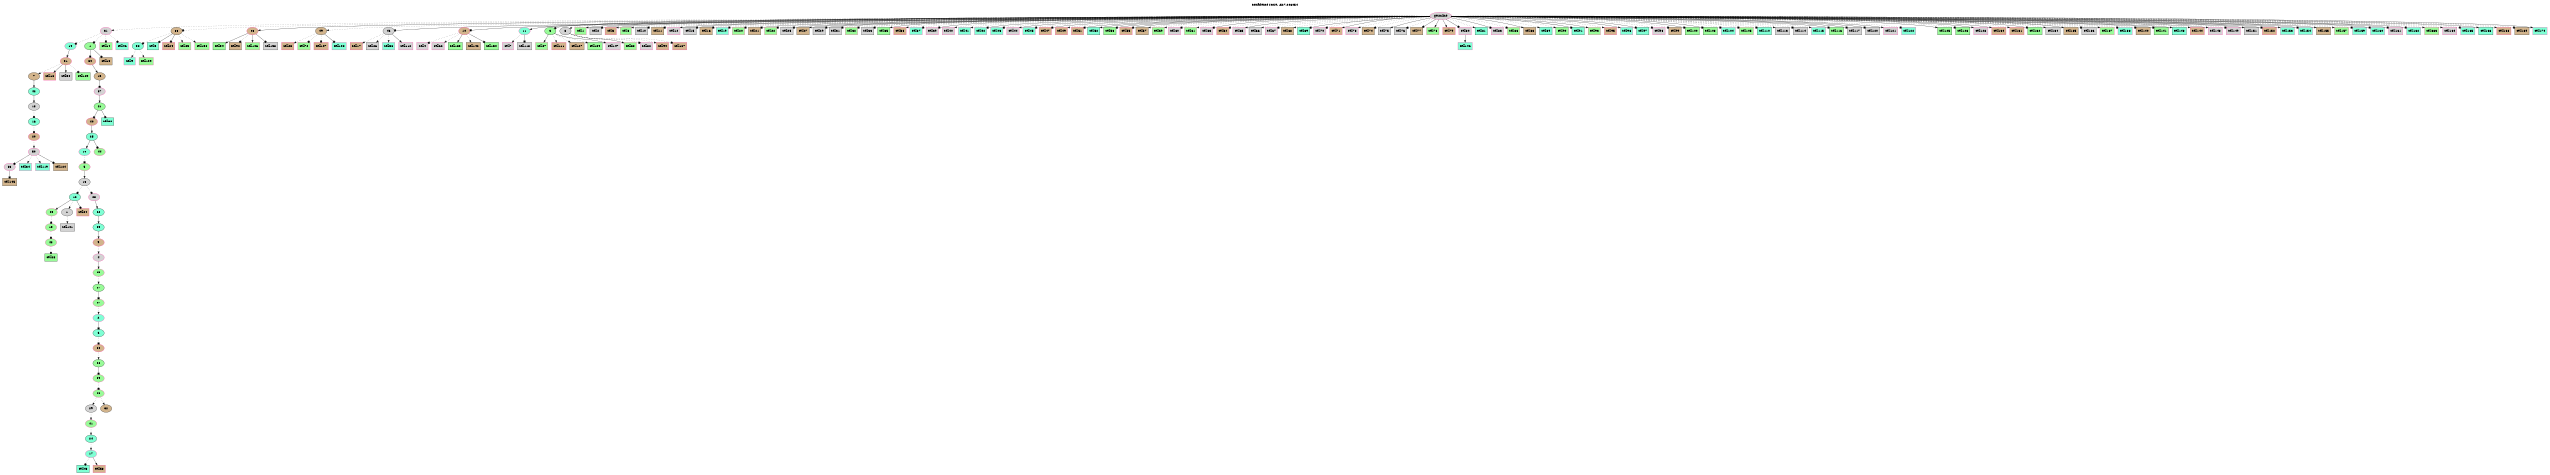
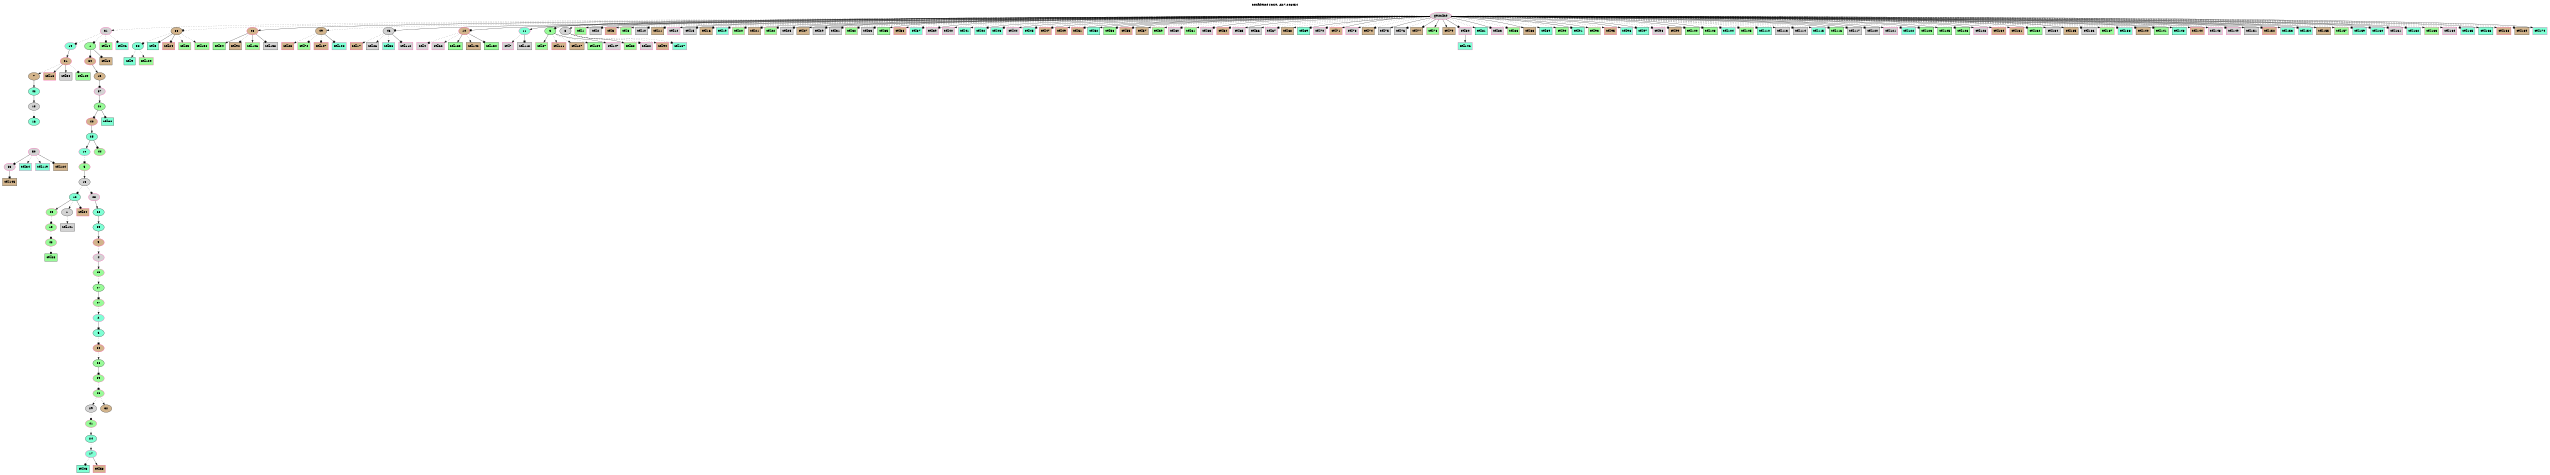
node "cell79": color deeppink -> black
node "cell123": added
node "cell663": label "cell663" -> "cell163"
edge "46" -> "cell112": arrowhead normal -> box
node "cell167": fillcolor tan -> aquamarine
node "cell9": color deeppink -> black
node "20": removed
edge "29" -> "41": arrowhead normal -> box
